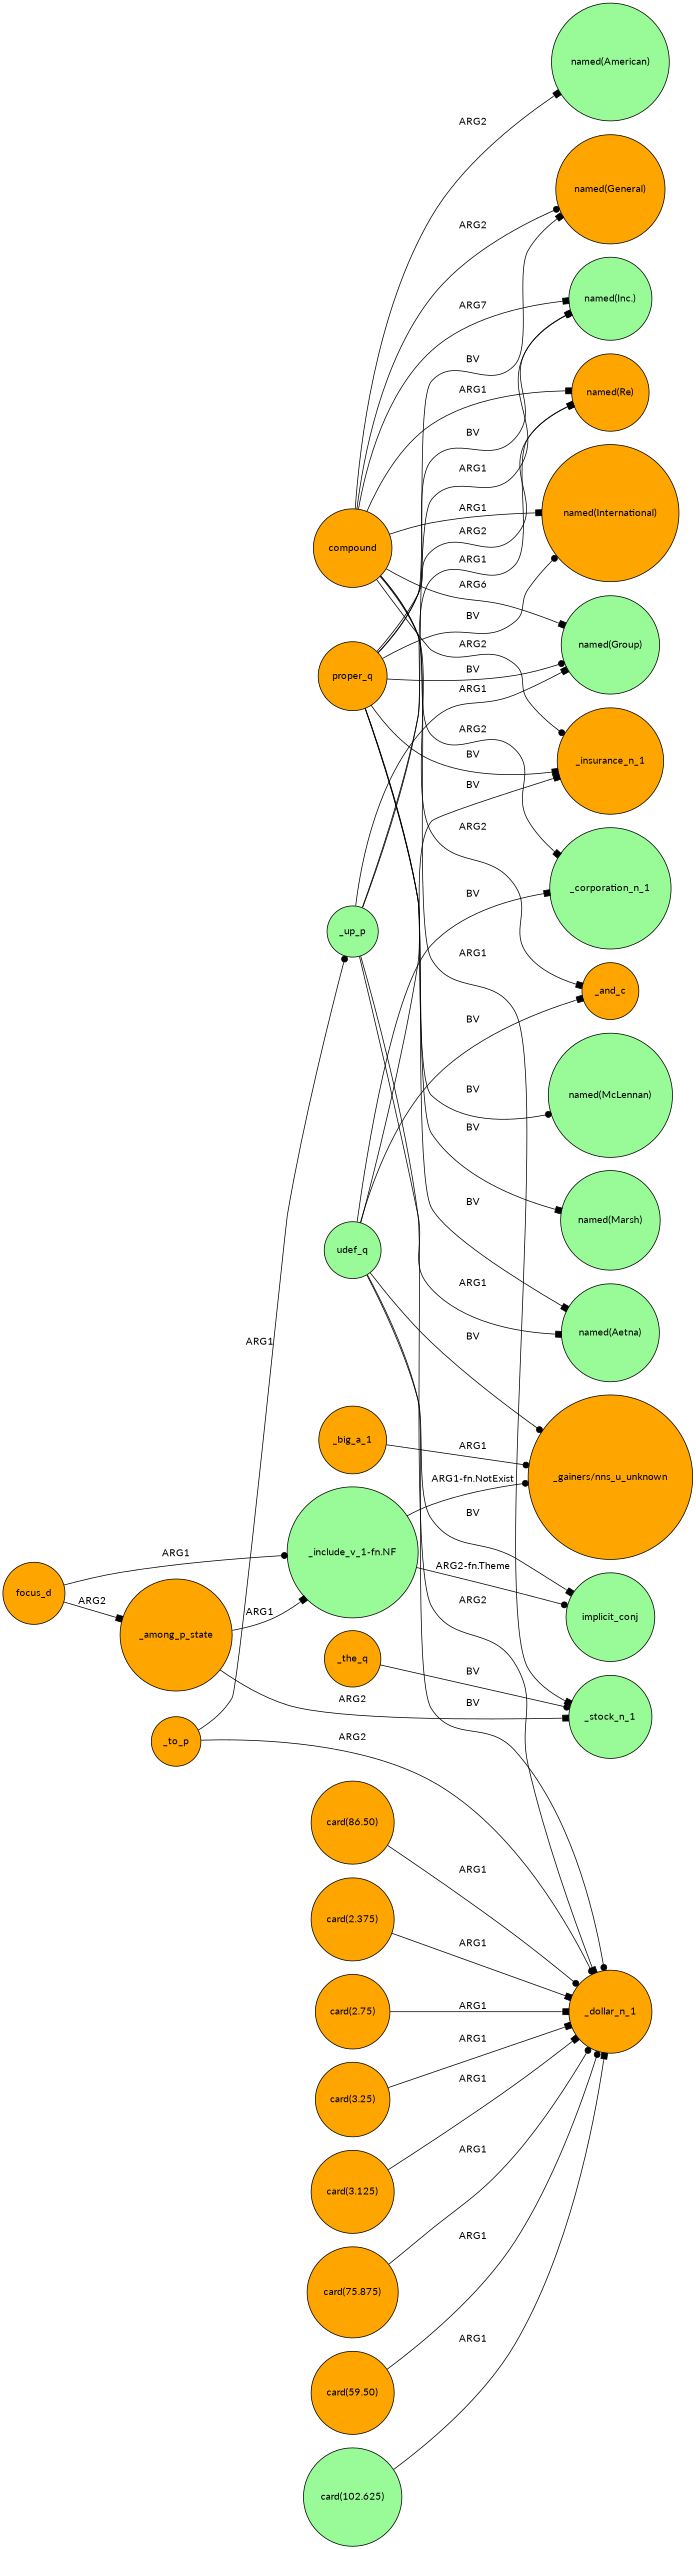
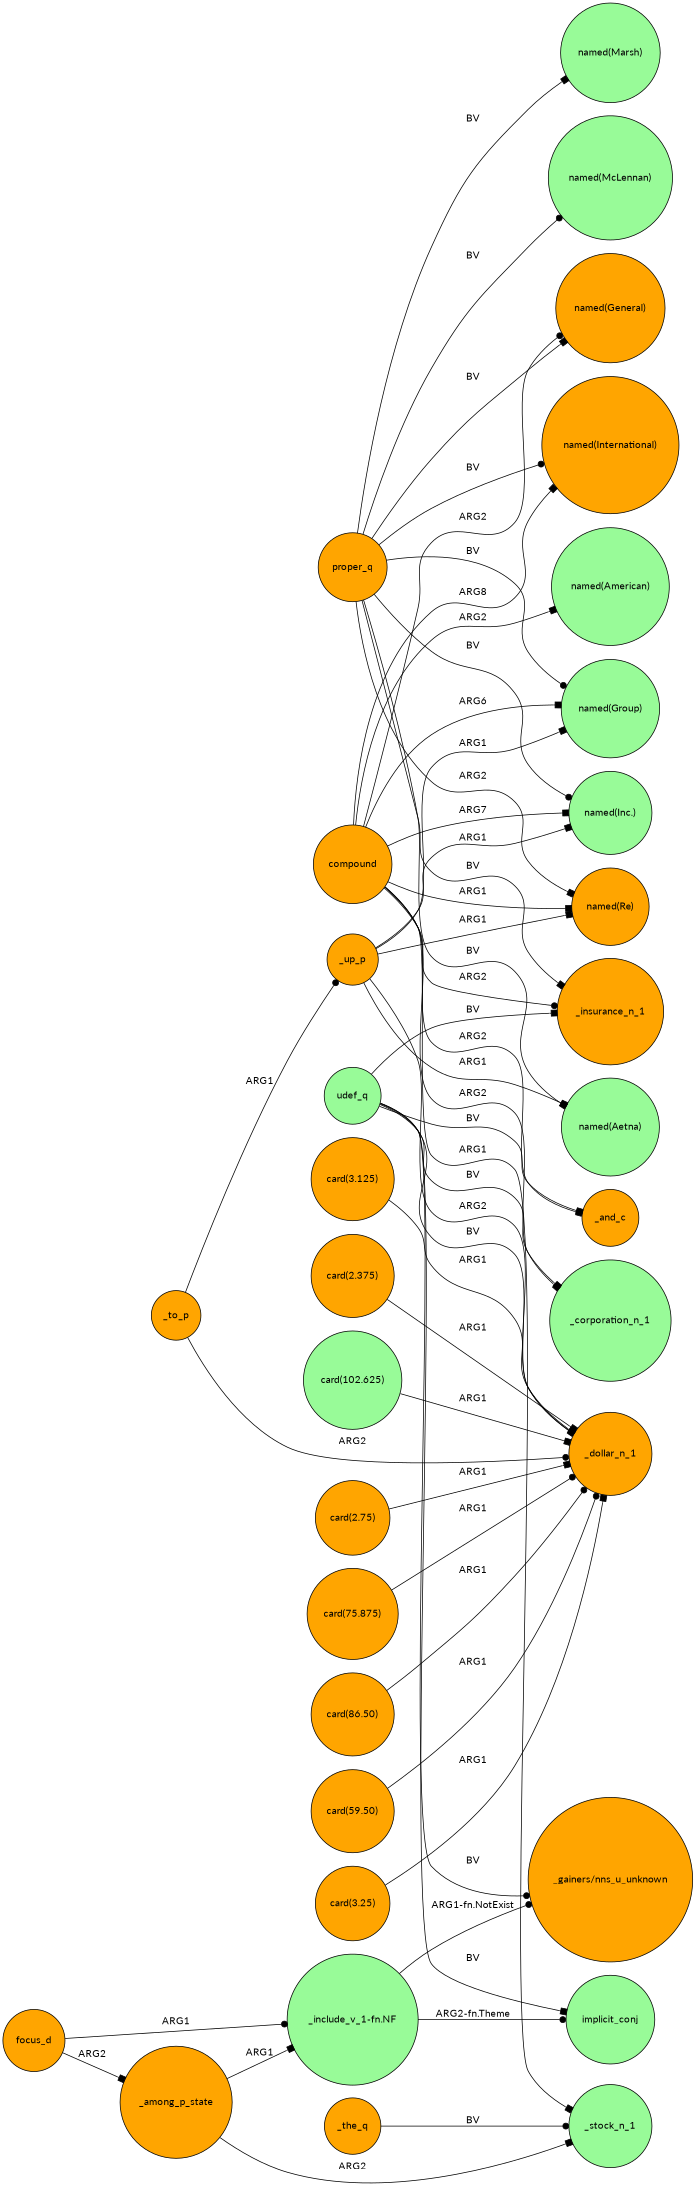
edge "compound" -> "named(International)": label "ARG1" -> "ARG8"
node "_up_p": fillcolor palegreen -> orange
node "_big_a_1": removed
